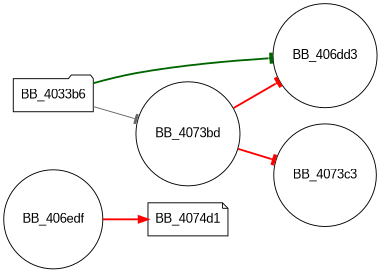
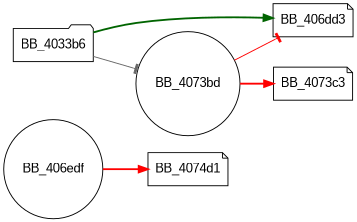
node "BB_406dd3": shape circle -> note
edge "BB_4033b6" -> "BB_406dd3": arrowhead tee -> normal
edge "BB_4073bd" -> "BB_406dd3": style bold -> solid
edge "BB_4073bd" -> "BB_4073c3": arrowhead tee -> normal
node "BB_4073c3": shape circle -> note
